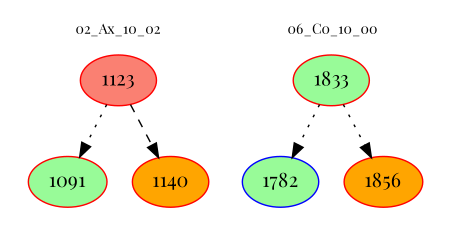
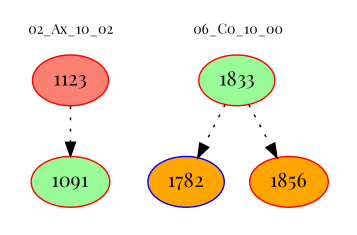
node "1140": removed
node "1782": fillcolor palegreen -> orange
